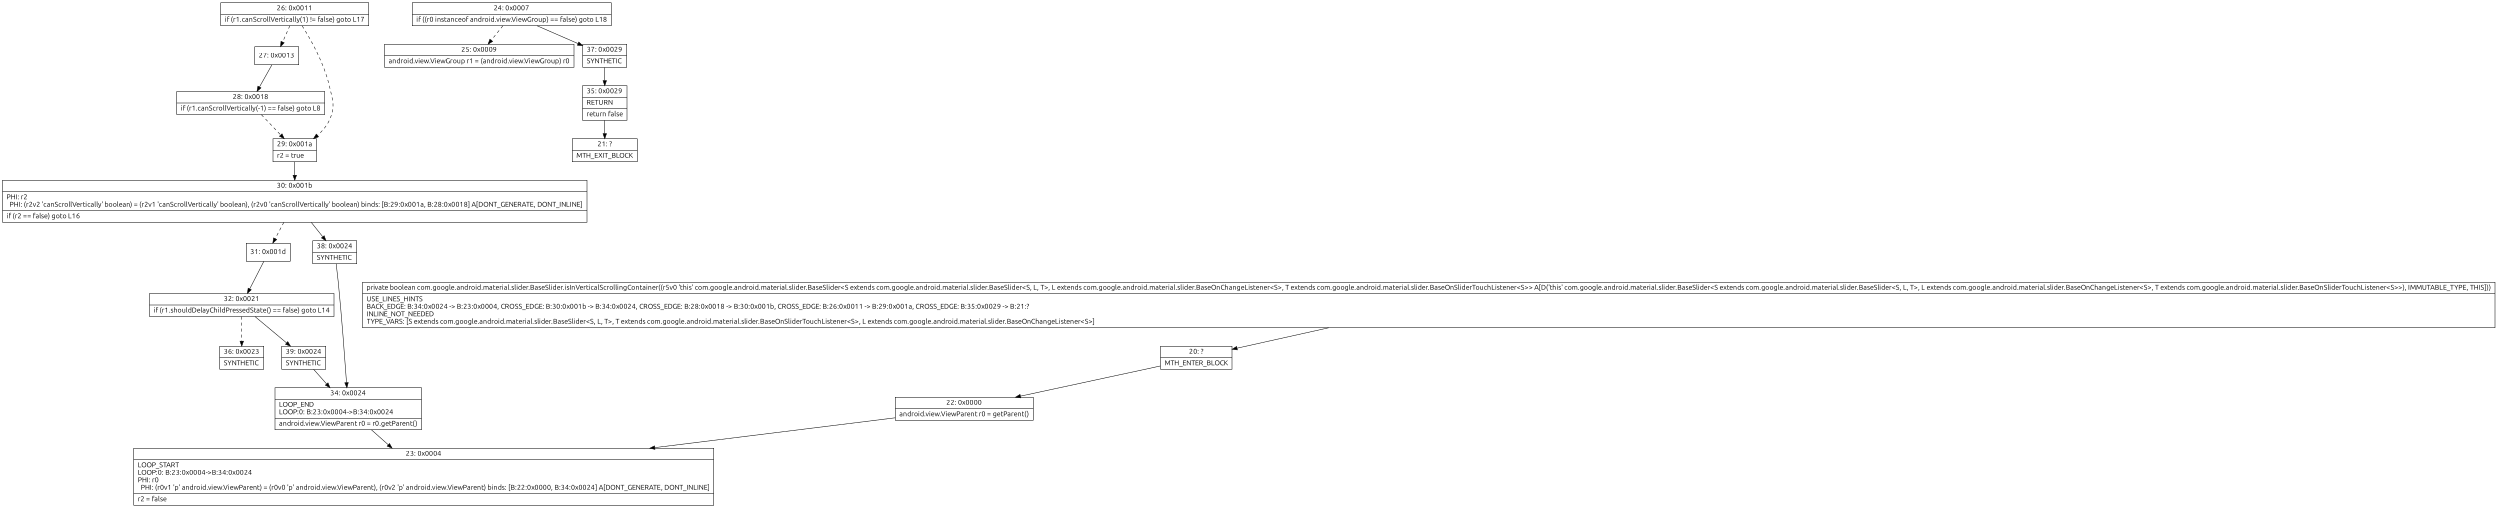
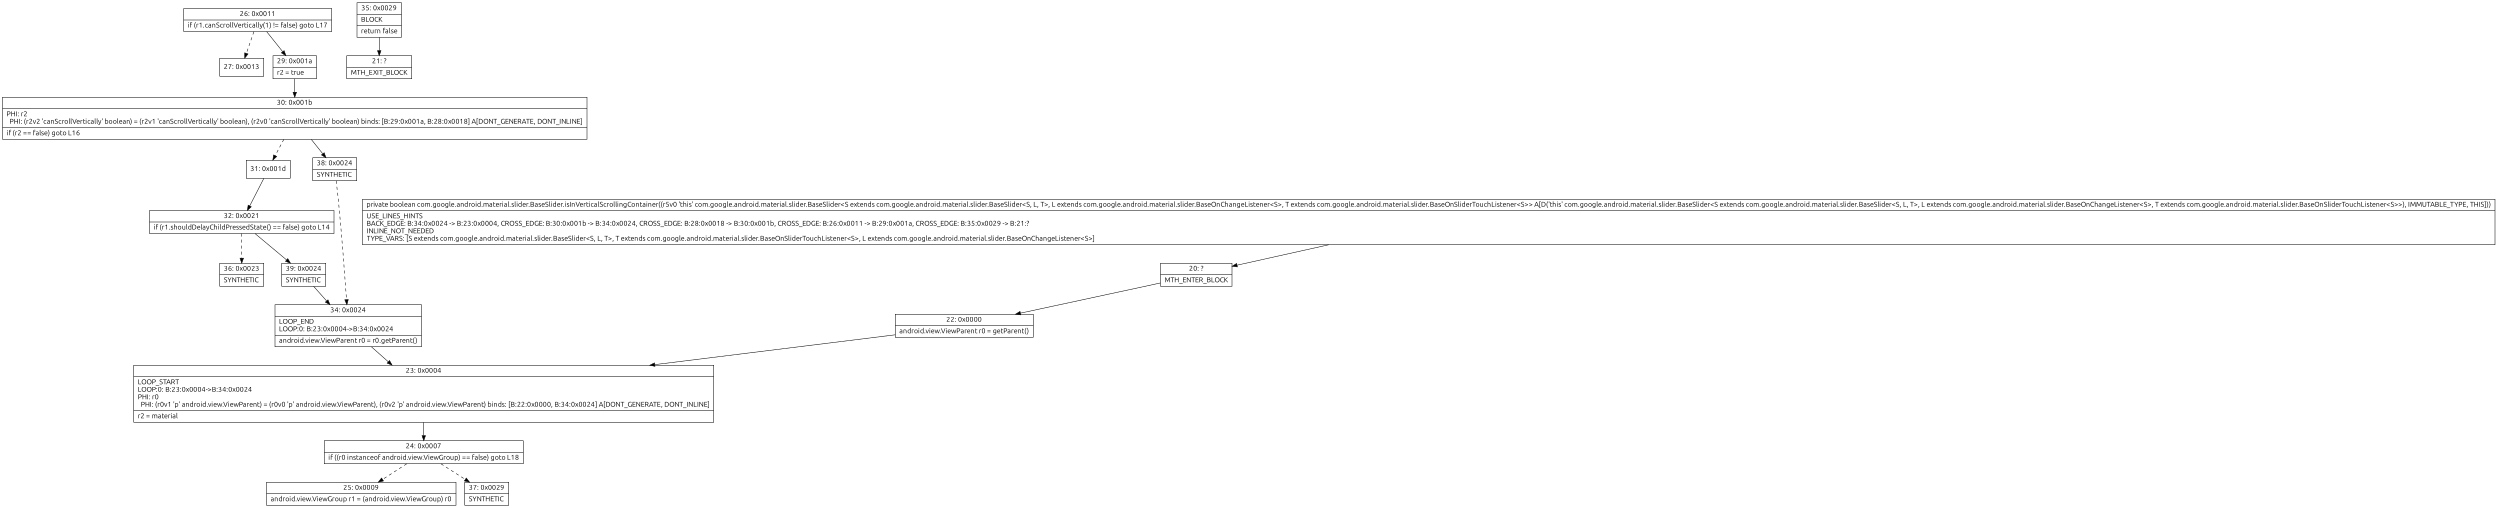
edge "24: 0x0007" -> "37: 0x0029": style solid -> dashed
edge "37: 0x0029" -> "35: 0x0029": removed
edge "26: 0x0011" -> "29: 0x001a": style dashed -> solid
node "28: 0x0018": removed
node "35: 0x0029": text "RETURN" -> "BLOCK"
edge "38: 0x0024" -> "34: 0x0024": style solid -> dashed
edge "23: 0x0004" -> "24: 0x0007": added
node "23: 0x0004": text "r2 = false" -> "r2 = material"
